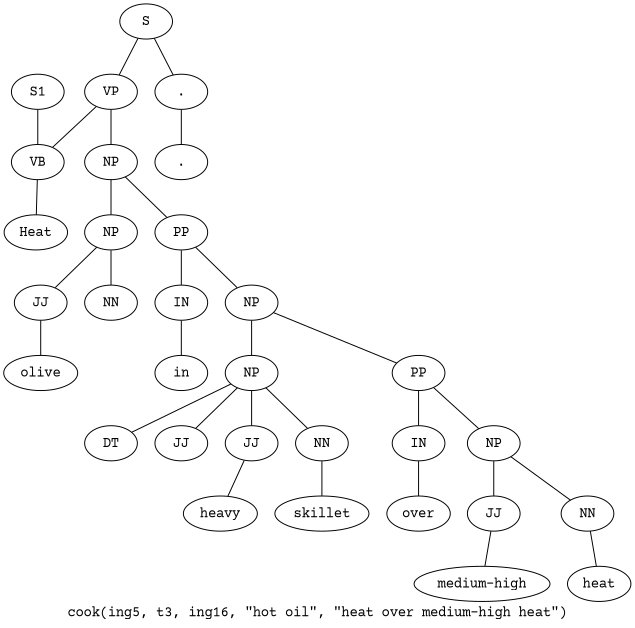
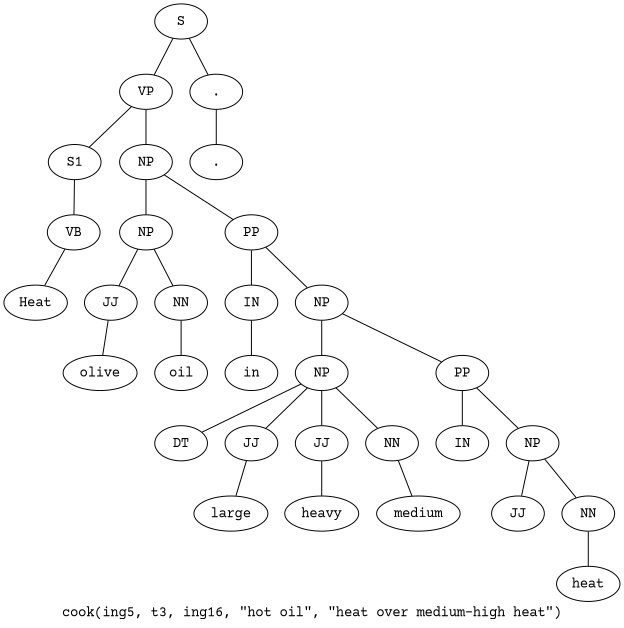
edge "VP" -- "VB": now "VP" -- "S1"
node "oil": added
node "large": added
node "skillet": label "skillet" -> "medium"
node "over": removed
node "medium-high": removed
